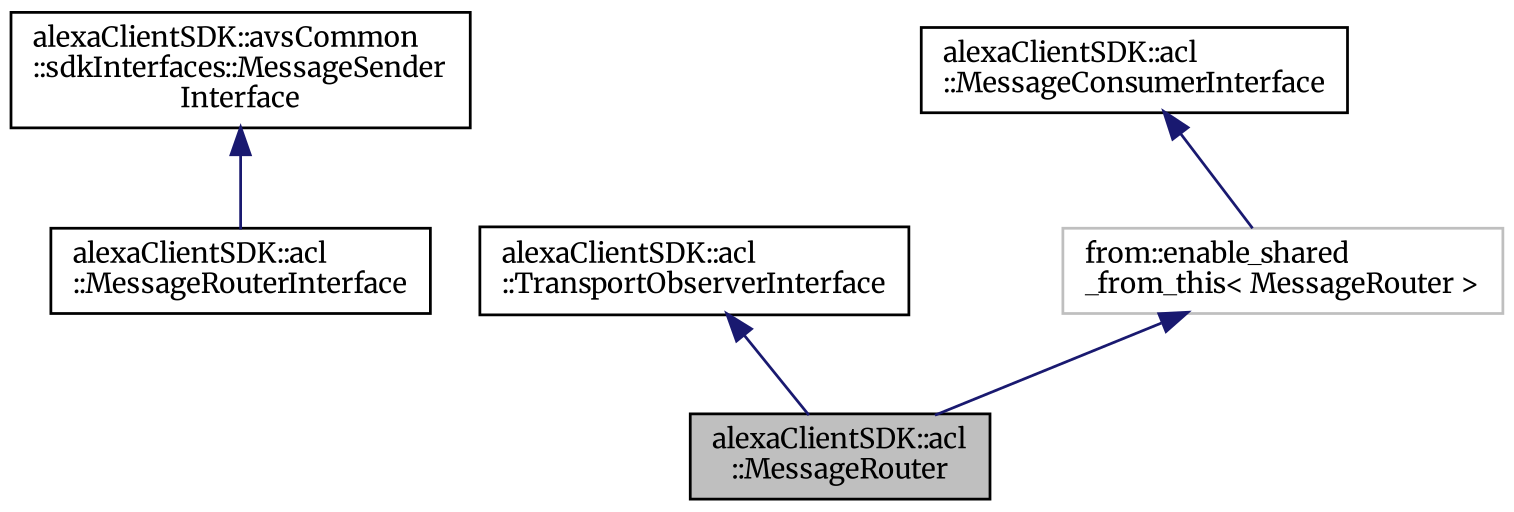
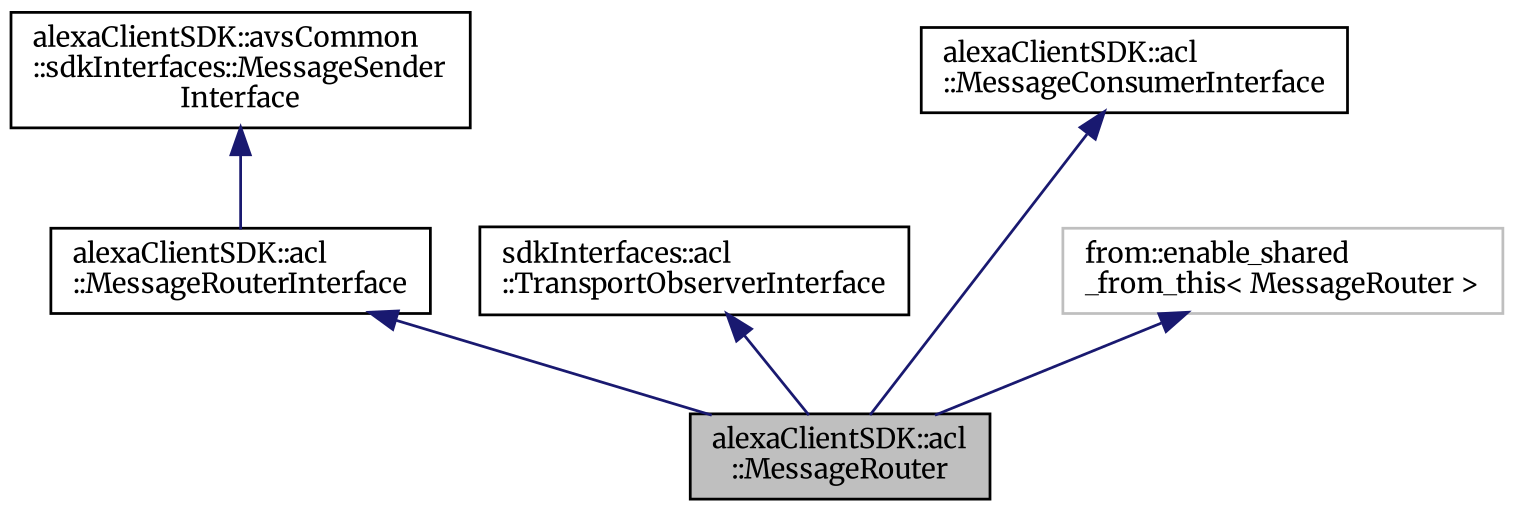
edge "from::enable_shared _from_this< MessageRouter >" -> "alexaClientSDK::acl ::MessageConsumerInterface": now "alexaClientSDK::acl ::MessageRouter" -> "alexaClientSDK::acl ::MessageConsumerInterface"
node "alexaClientSDK::acl ::TransportObserverInterface": label "alexaClientSDK::acl ::TransportObserverInterface" -> "sdkInterfaces::acl ::TransportObserverInterface"
edge "alexaClientSDK::acl ::MessageRouter" -> "alexaClientSDK::acl ::MessageRouterInterface": added
